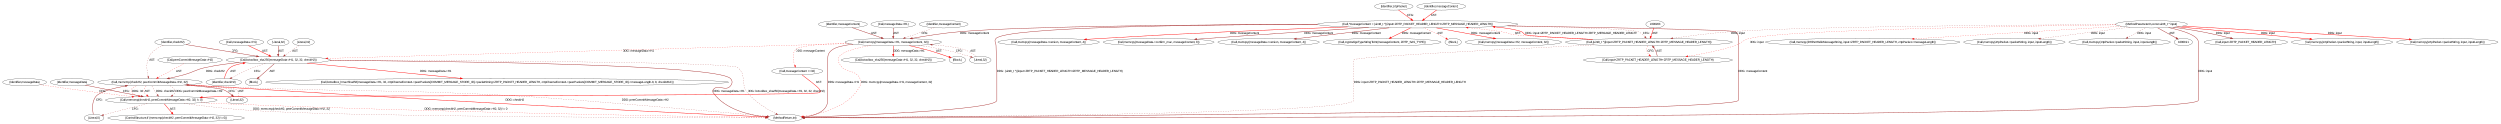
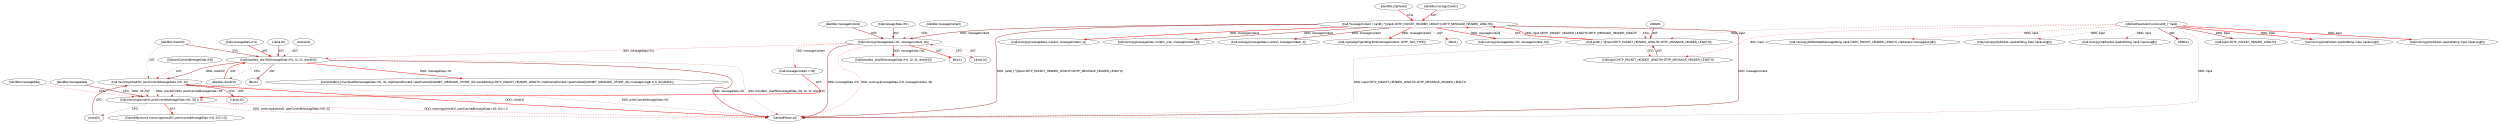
edge "(MethodParameterIn,const uint8_t * input)" -> "(MethodReturn,int)": style bold -> dashed
